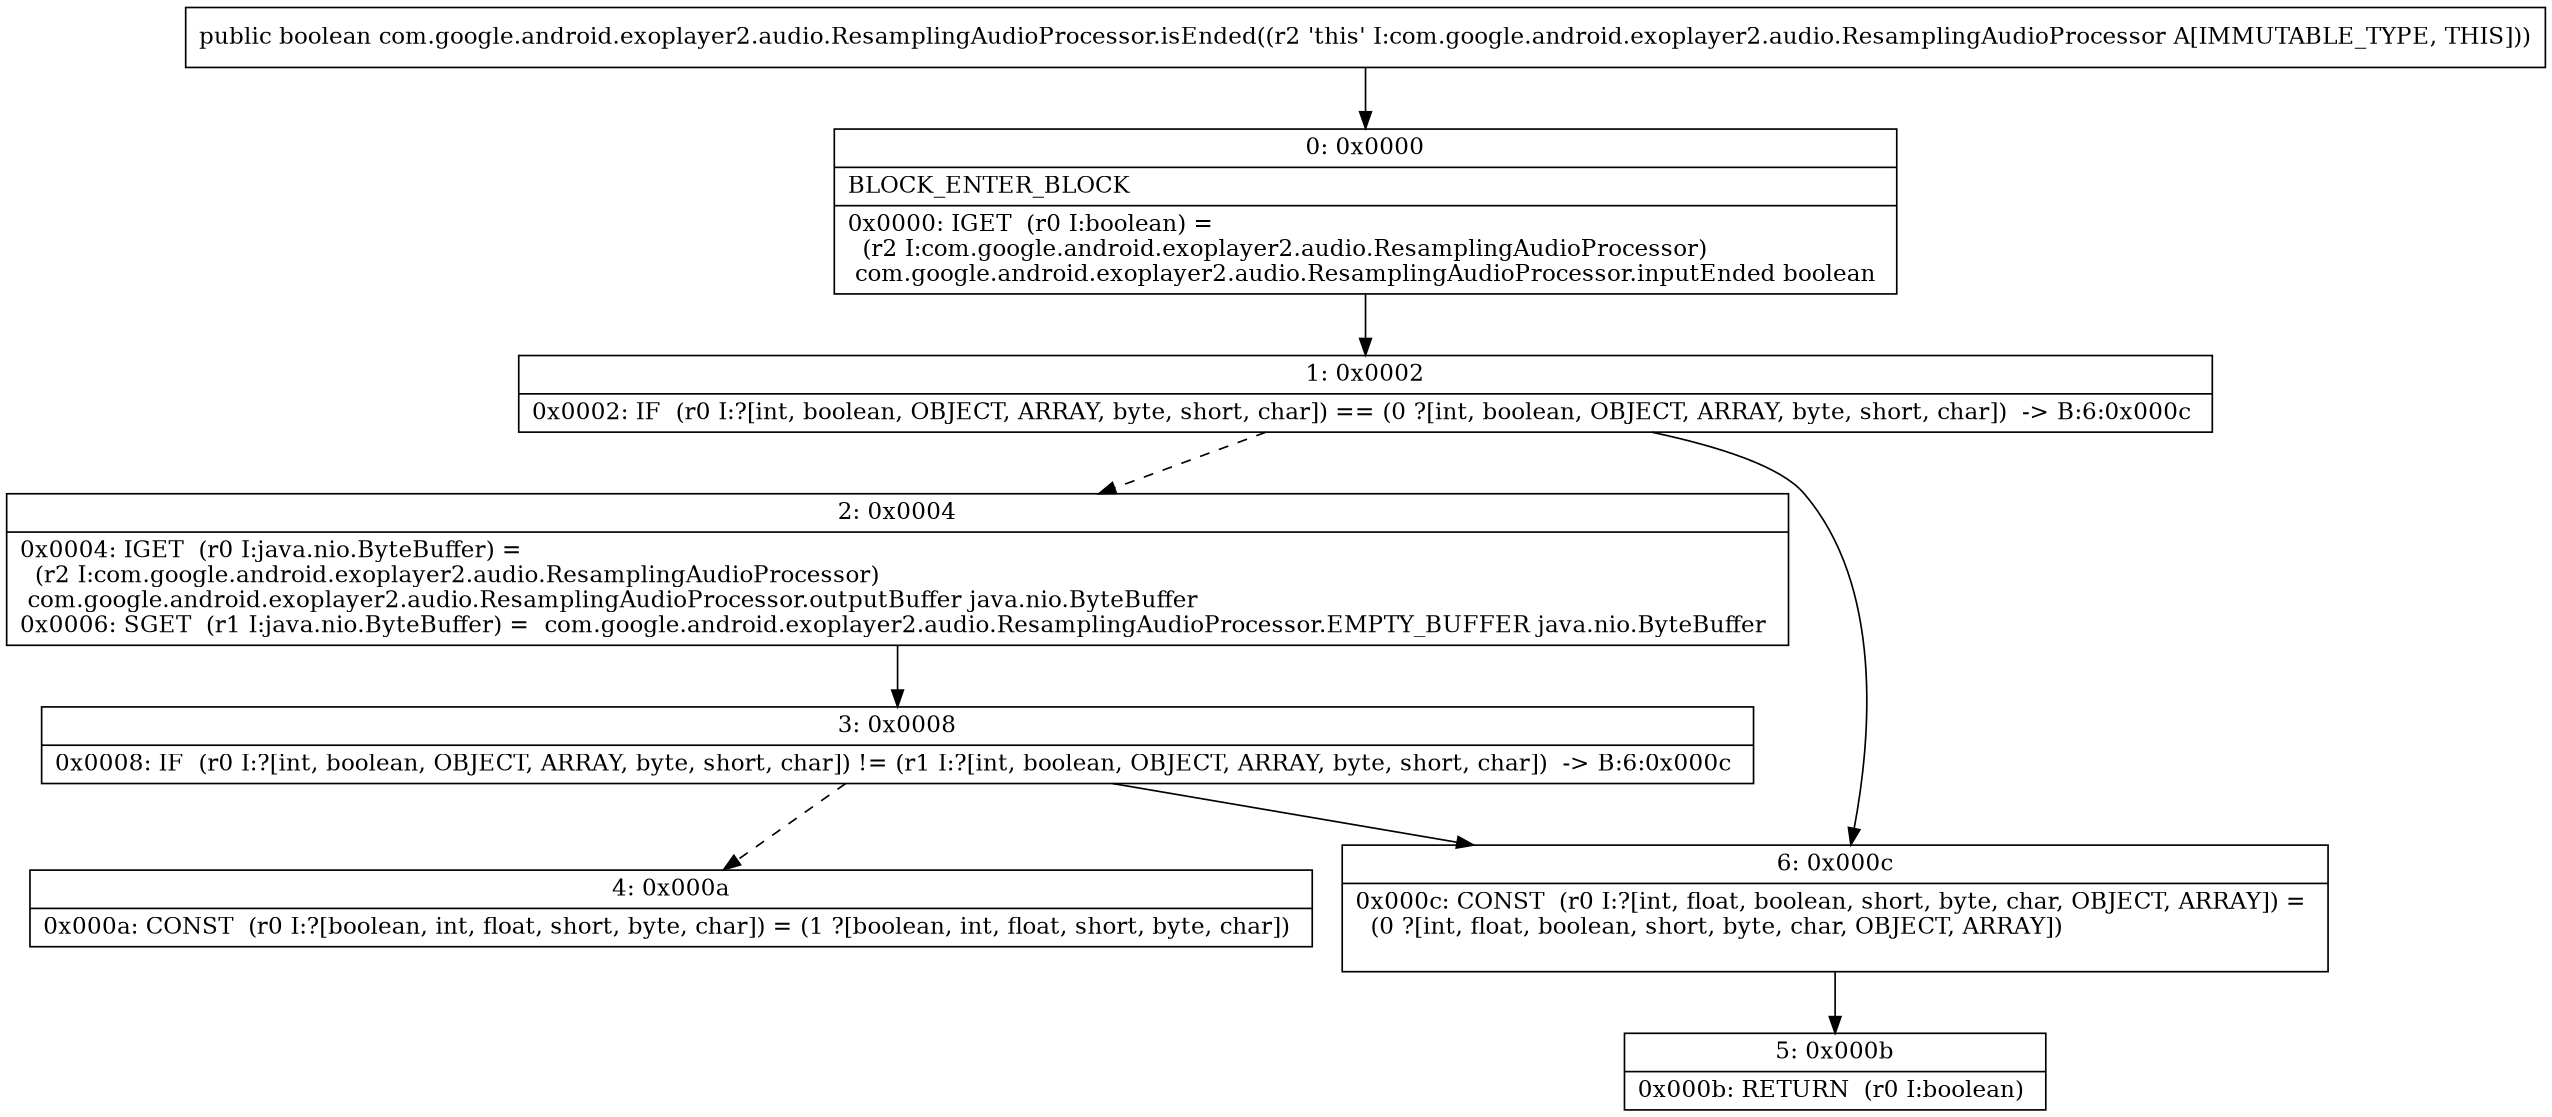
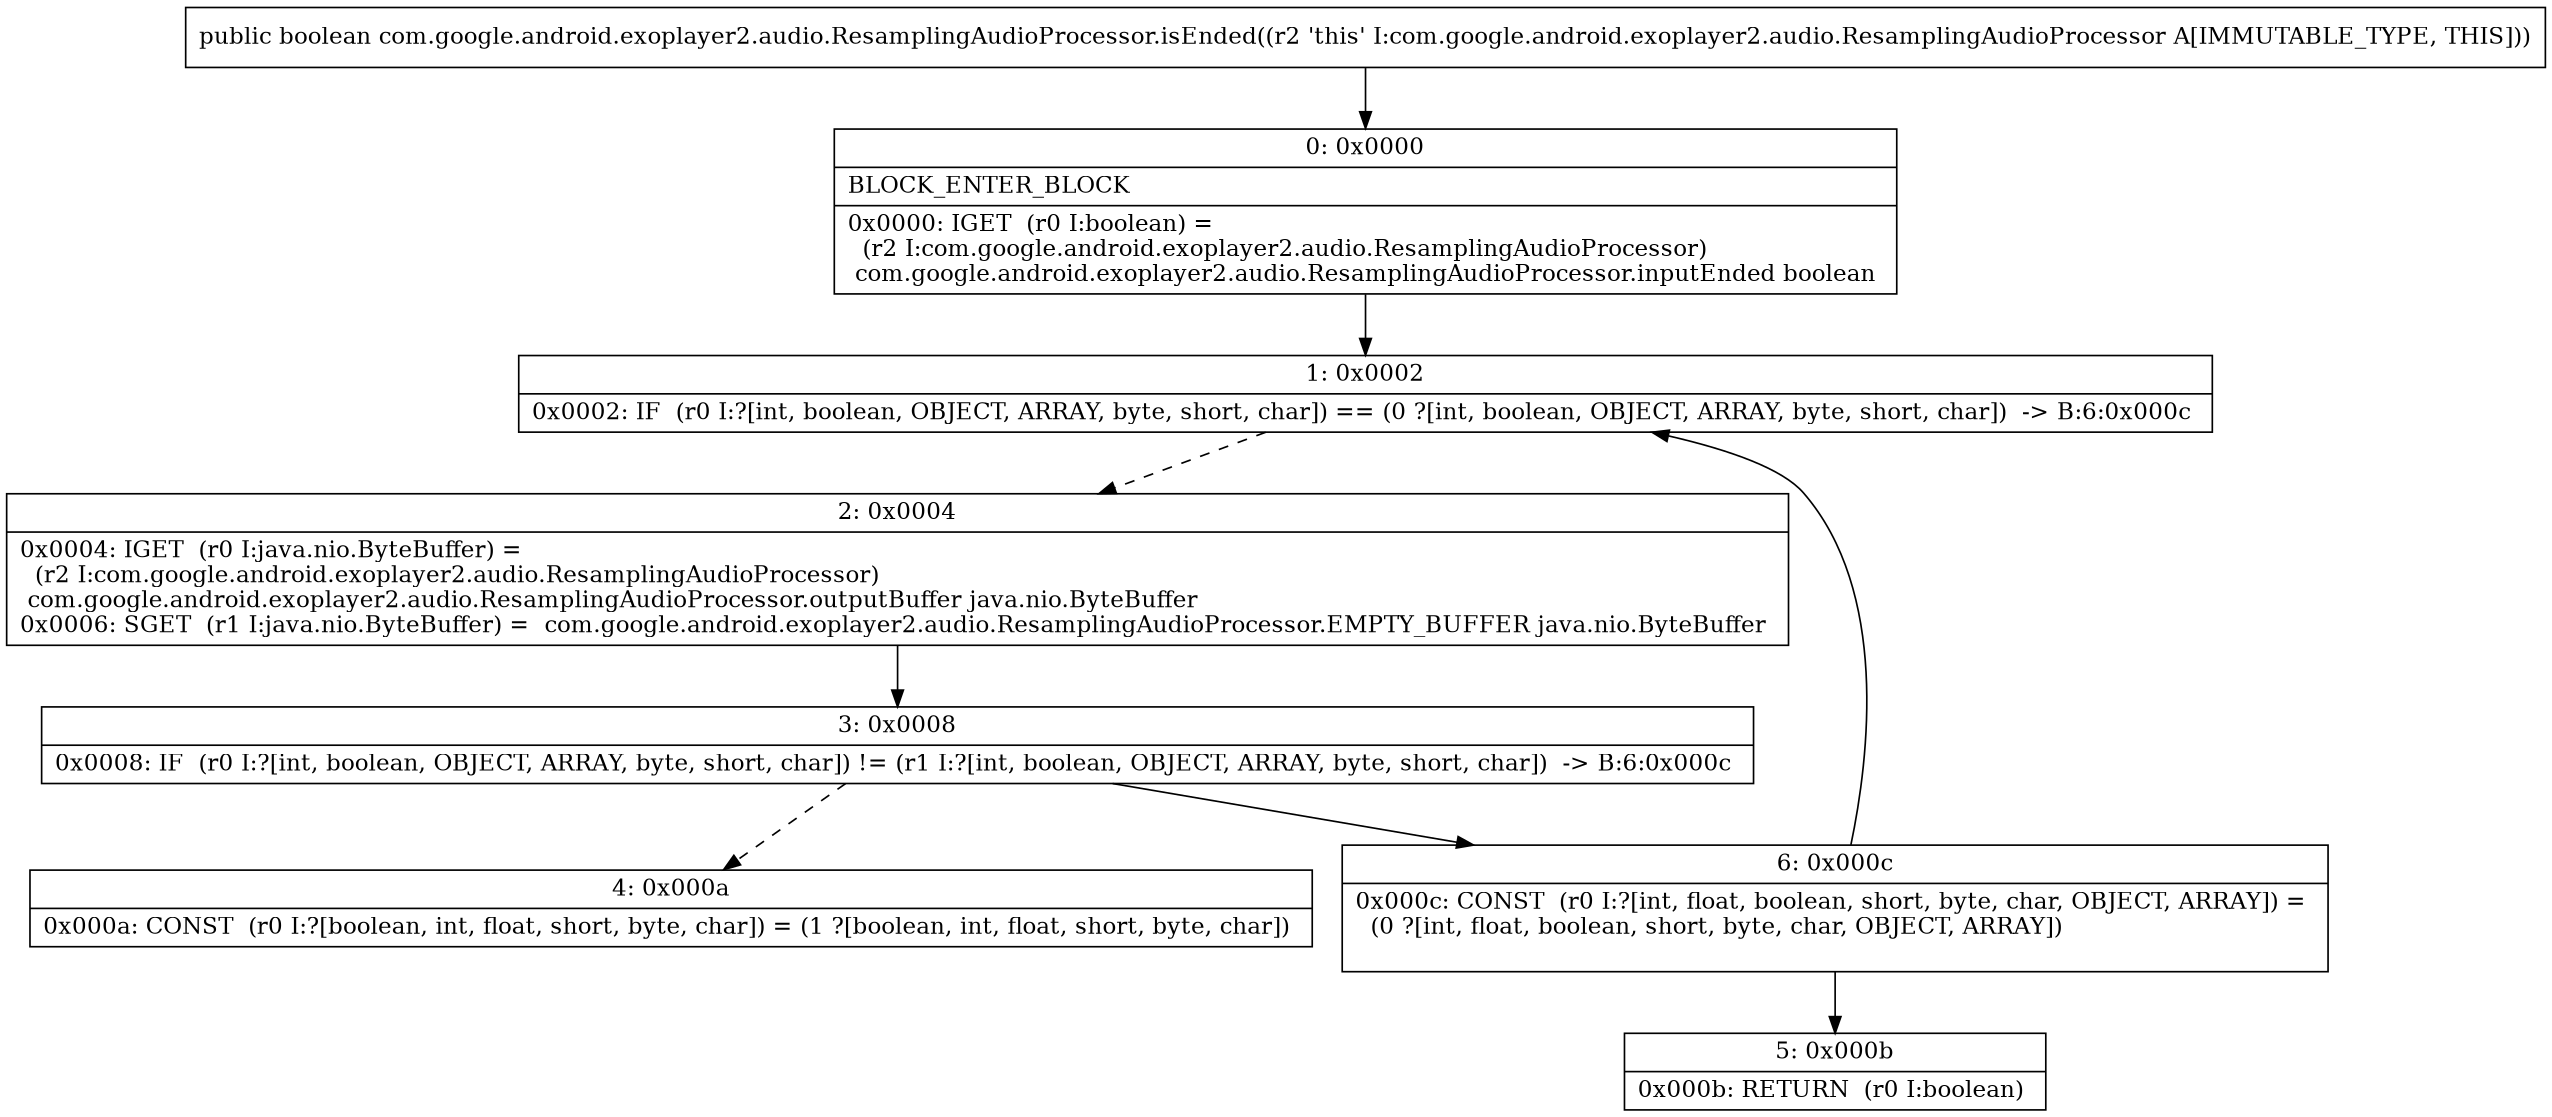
edge "1: 0x0002" -> "6: 0x000c": reversed
